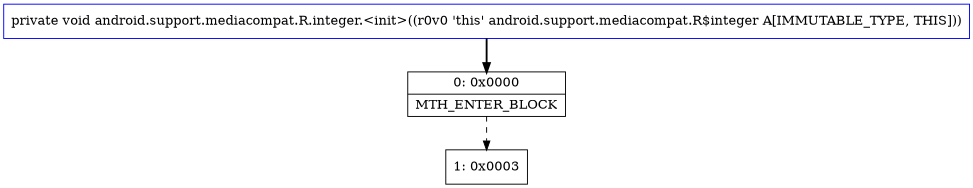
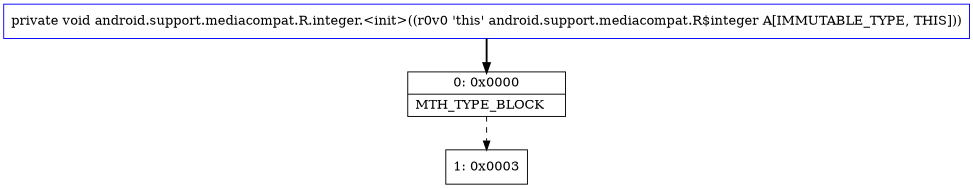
node "0: 0x0000": text "MTH_ENTER_BLOCK" -> "MTH_TYPE_BLOCK"
